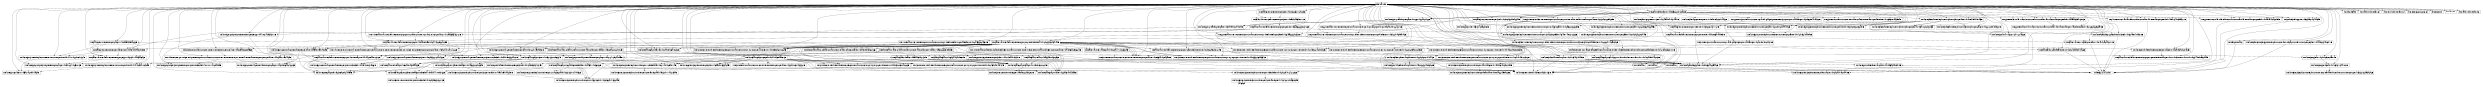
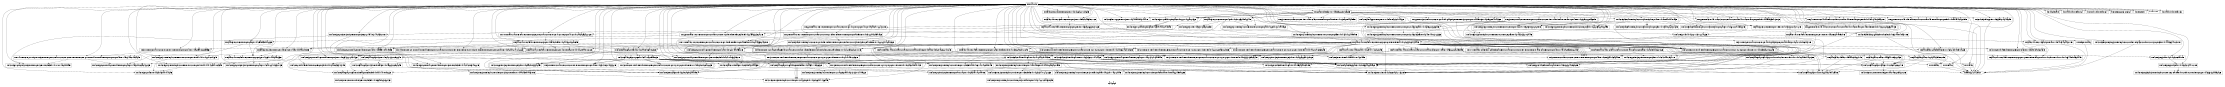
node "_ZN4core6option15Option$LT$T$GT$5ok_or17h2a56a56cad73cb06E": added
node "_ZN4core3mem7size_of17haddbd11e145279fbE": added
